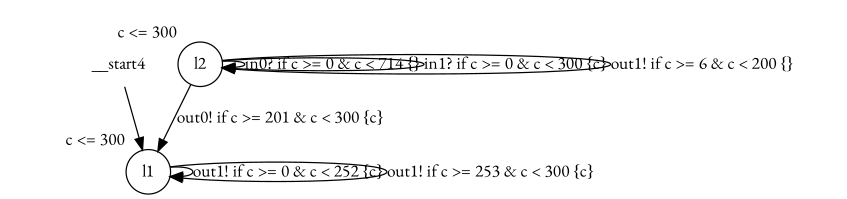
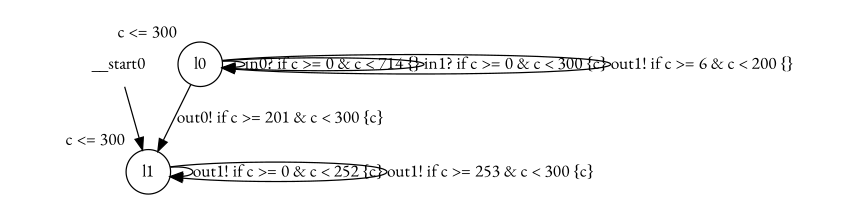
node "__start4": label "__start4" -> "__start0"
node "l2 c <= 300": label "l2 c <= 300" -> "l0 c <= 300"
